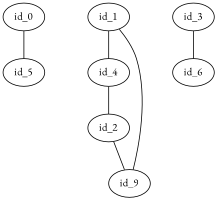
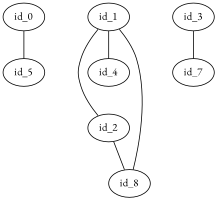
node "id_6": label "id_6" -> "id_7"
edge "id_4" -- "id_2": now "id_1" -- "id_2"
node "id_9": label "id_9" -> "id_8"
